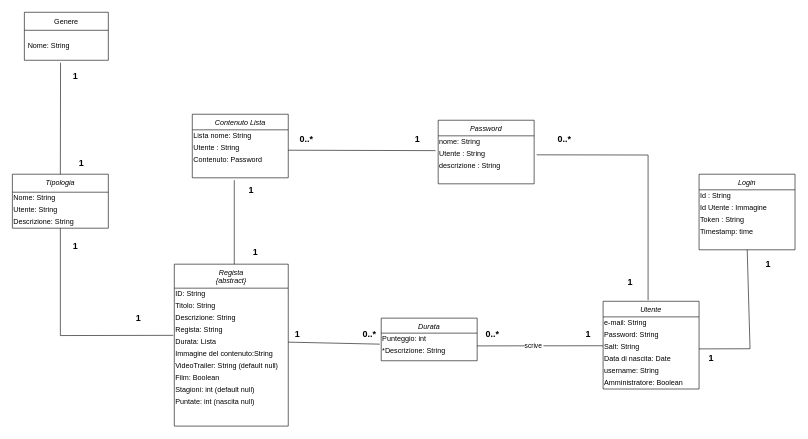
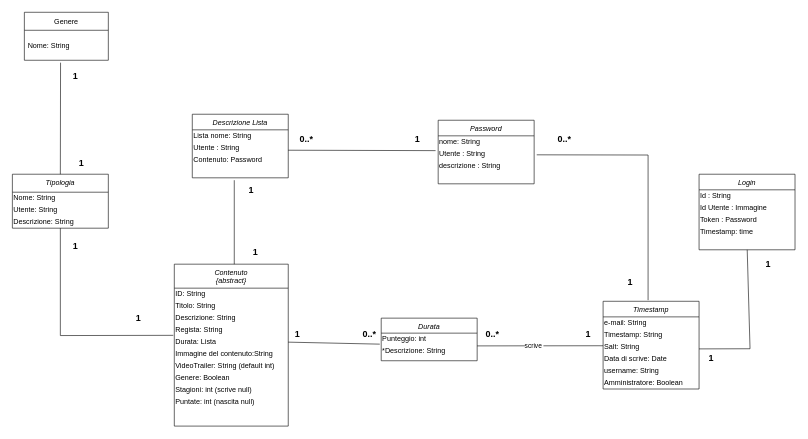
node "Contenuto Lista": label "Contenuto Lista" -> "Descrizione Lista"
node "Token : String": label "Token : String" -> "Token : Password"
node "Regista {abstract}": label "Regista {abstract}" -> "Contenuto {abstract}"
node "Utente": label "Utente" -> "Timestamp"
node "Password: String": label "Password: String" -> "Timestamp: String"
node "Data di nascita: Date": label "Data di nascita: Date" -> "Data di scrive: Date"
node "VideoTrailer: String (default null)": label "VideoTrailer: String (default null)" -> "VideoTrailer: String (default int)"
node "Film: Boolean": label "Film: Boolean" -> "Genere: Boolean"
node "Stagioni: int (default null)": label "Stagioni: int (default null)" -> "Stagioni: int (scrive null)"
